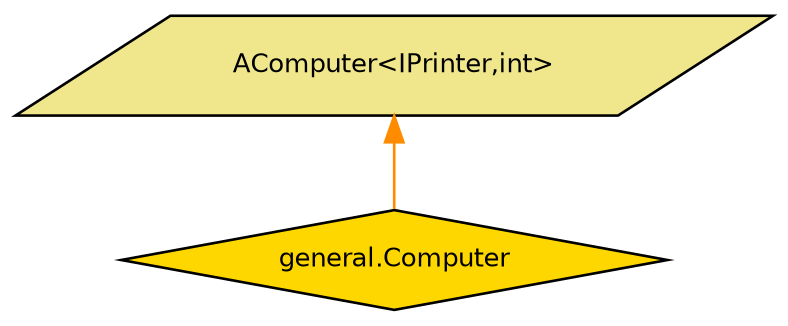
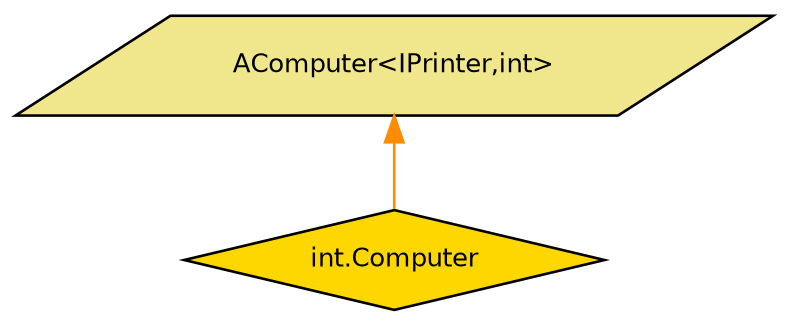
node "general.Computer": label "general.Computer" -> "int.Computer"
